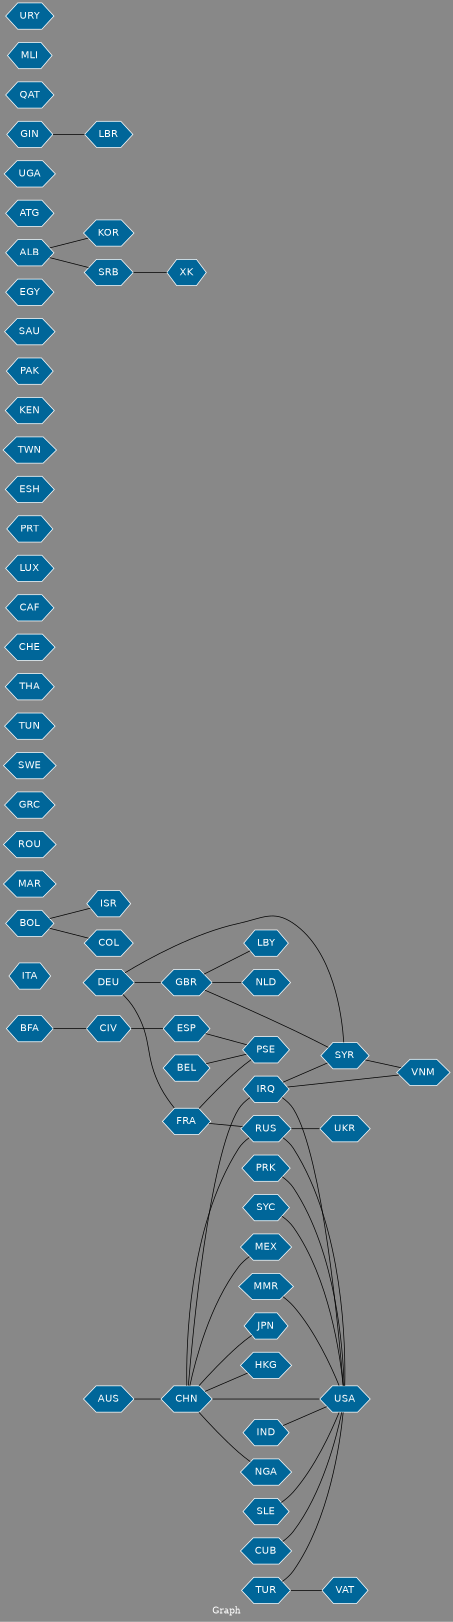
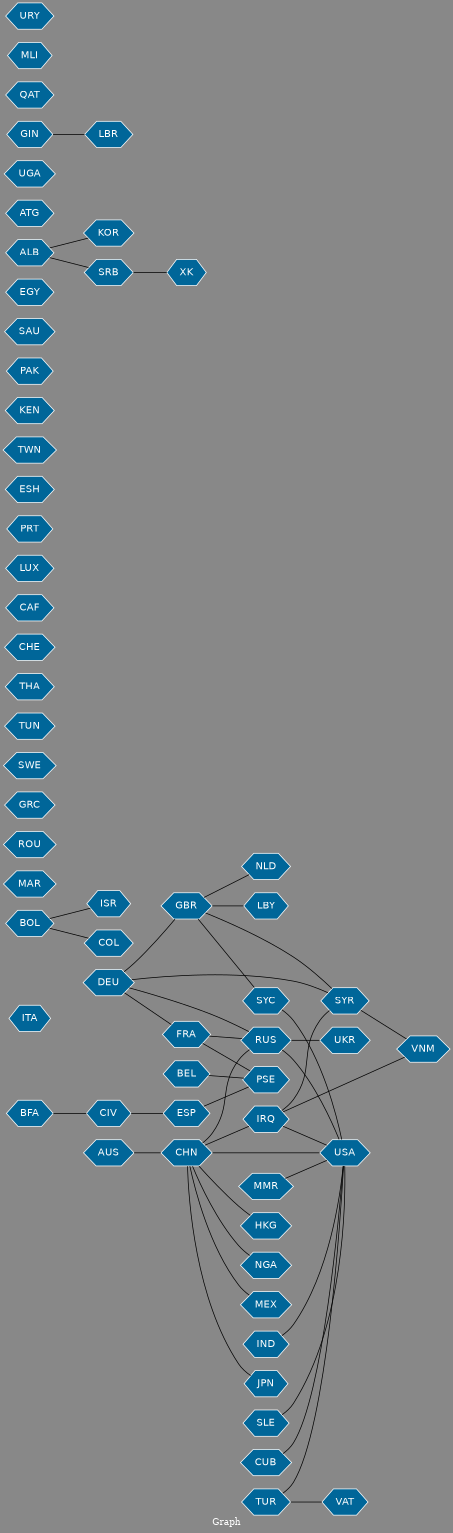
edge "GBR" -- "SYC": added
edge "DEU" -- "RUS": added
node "PRK": removed
